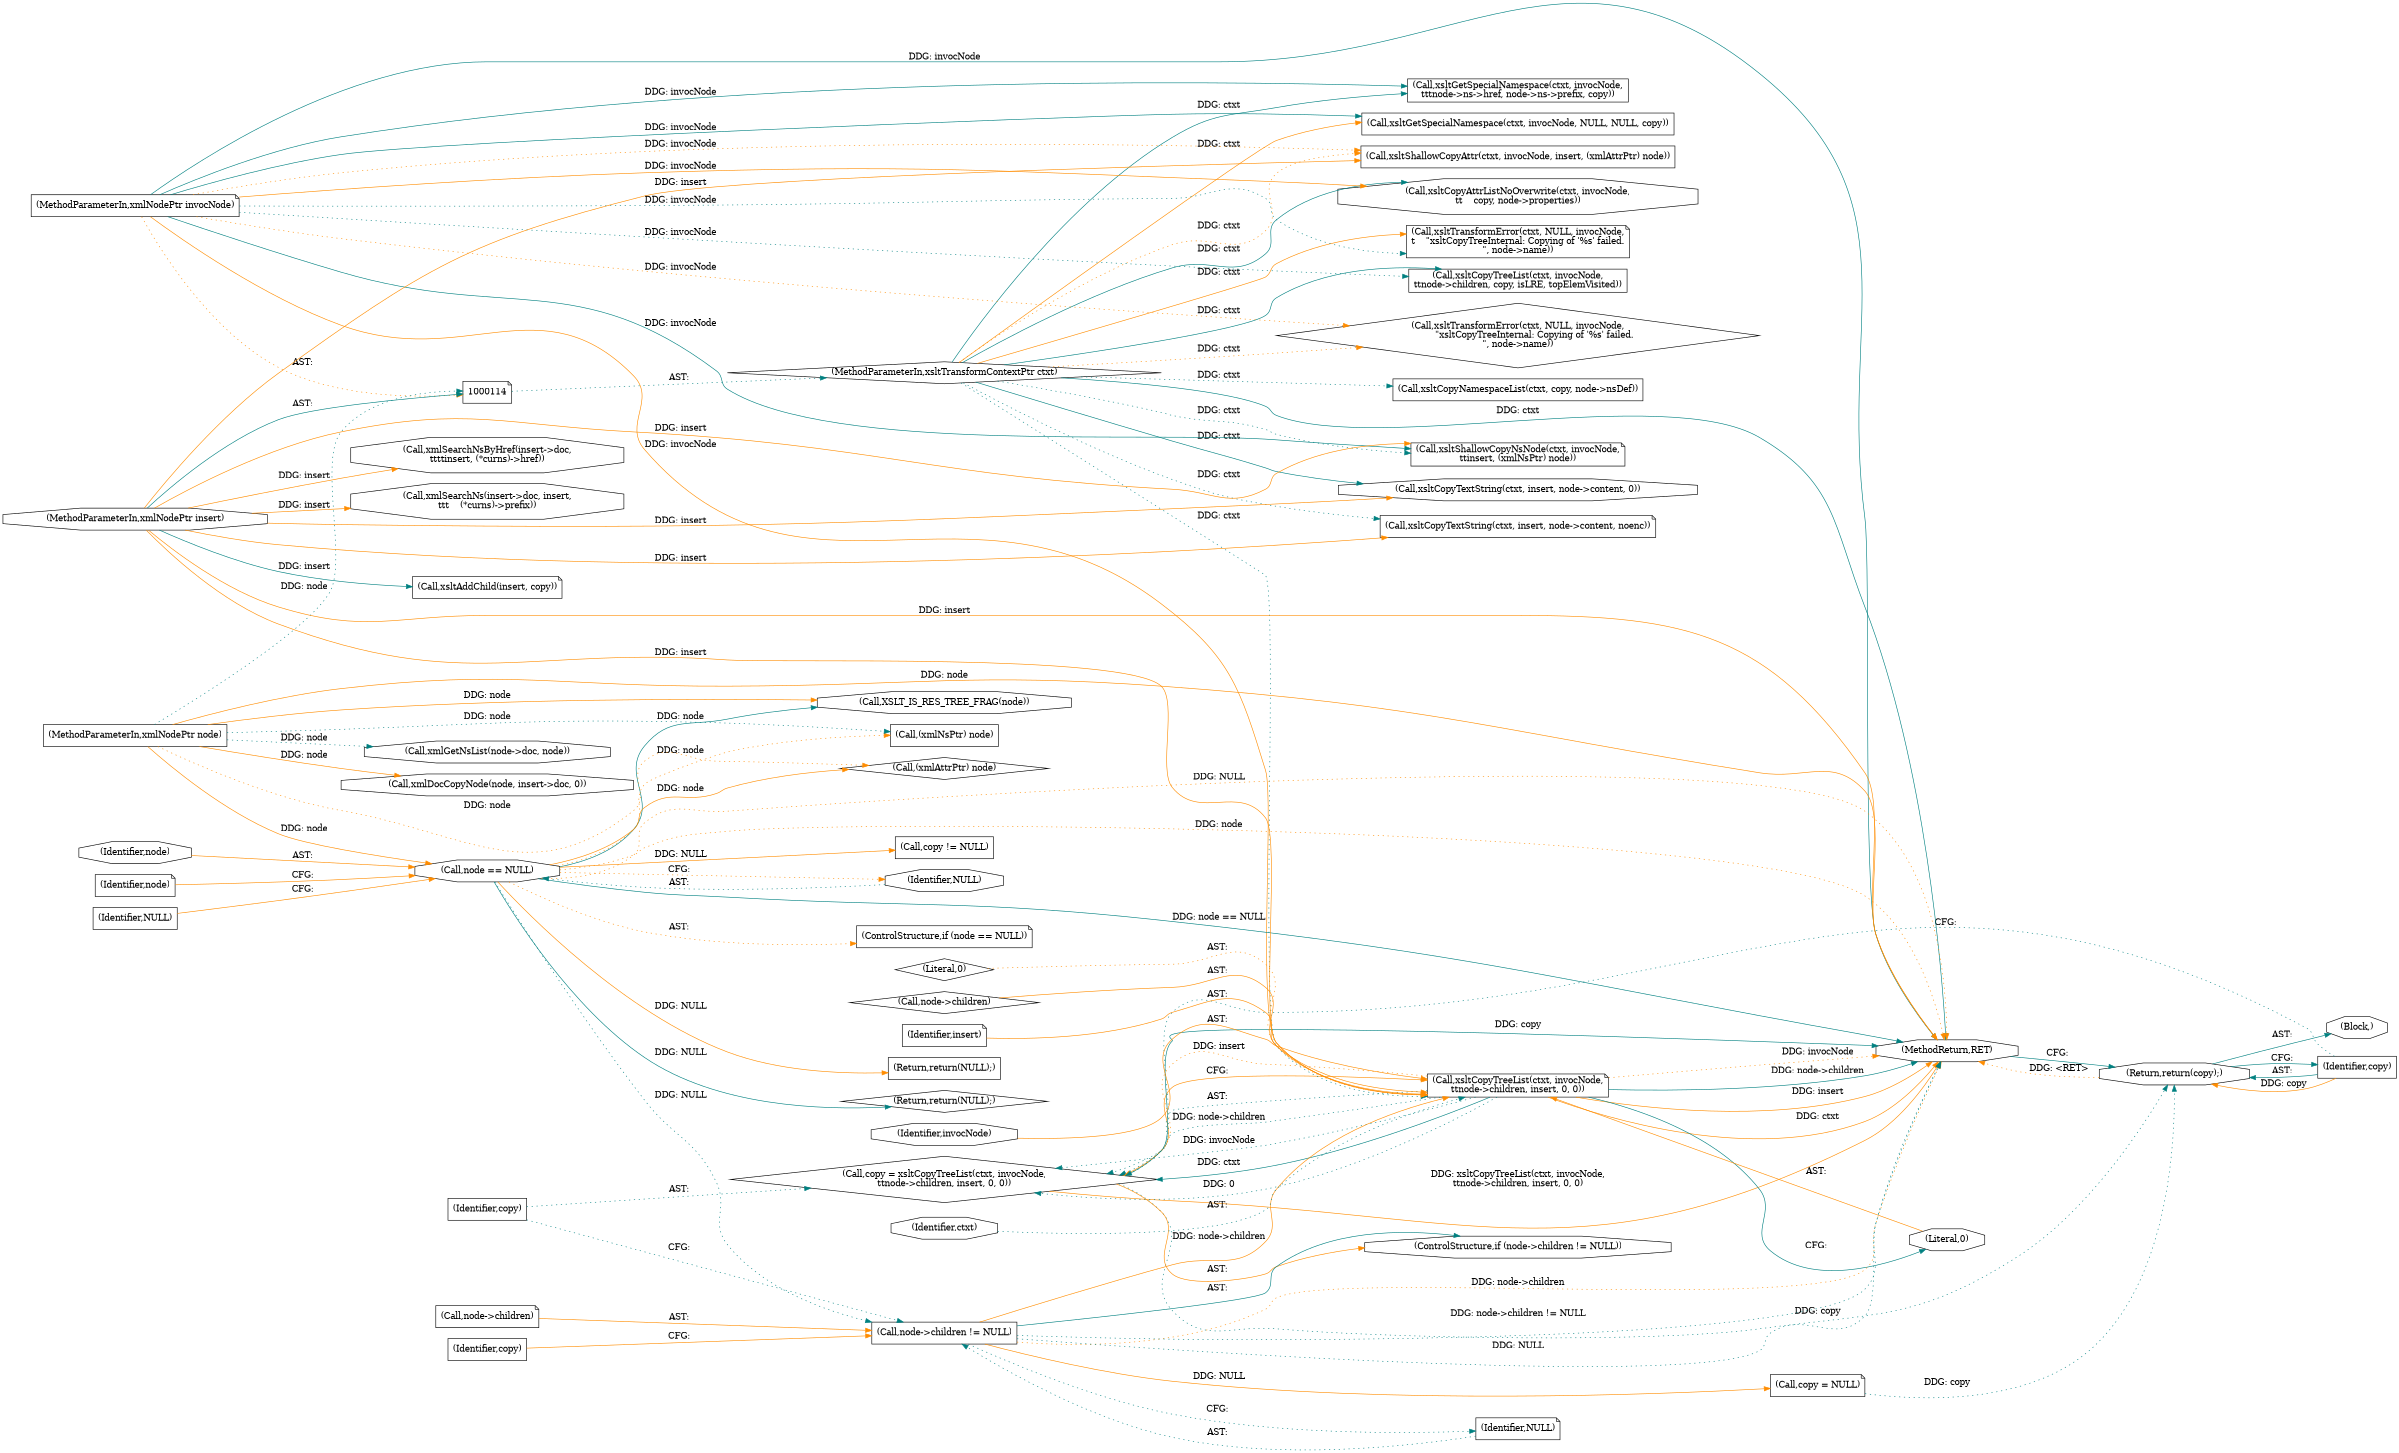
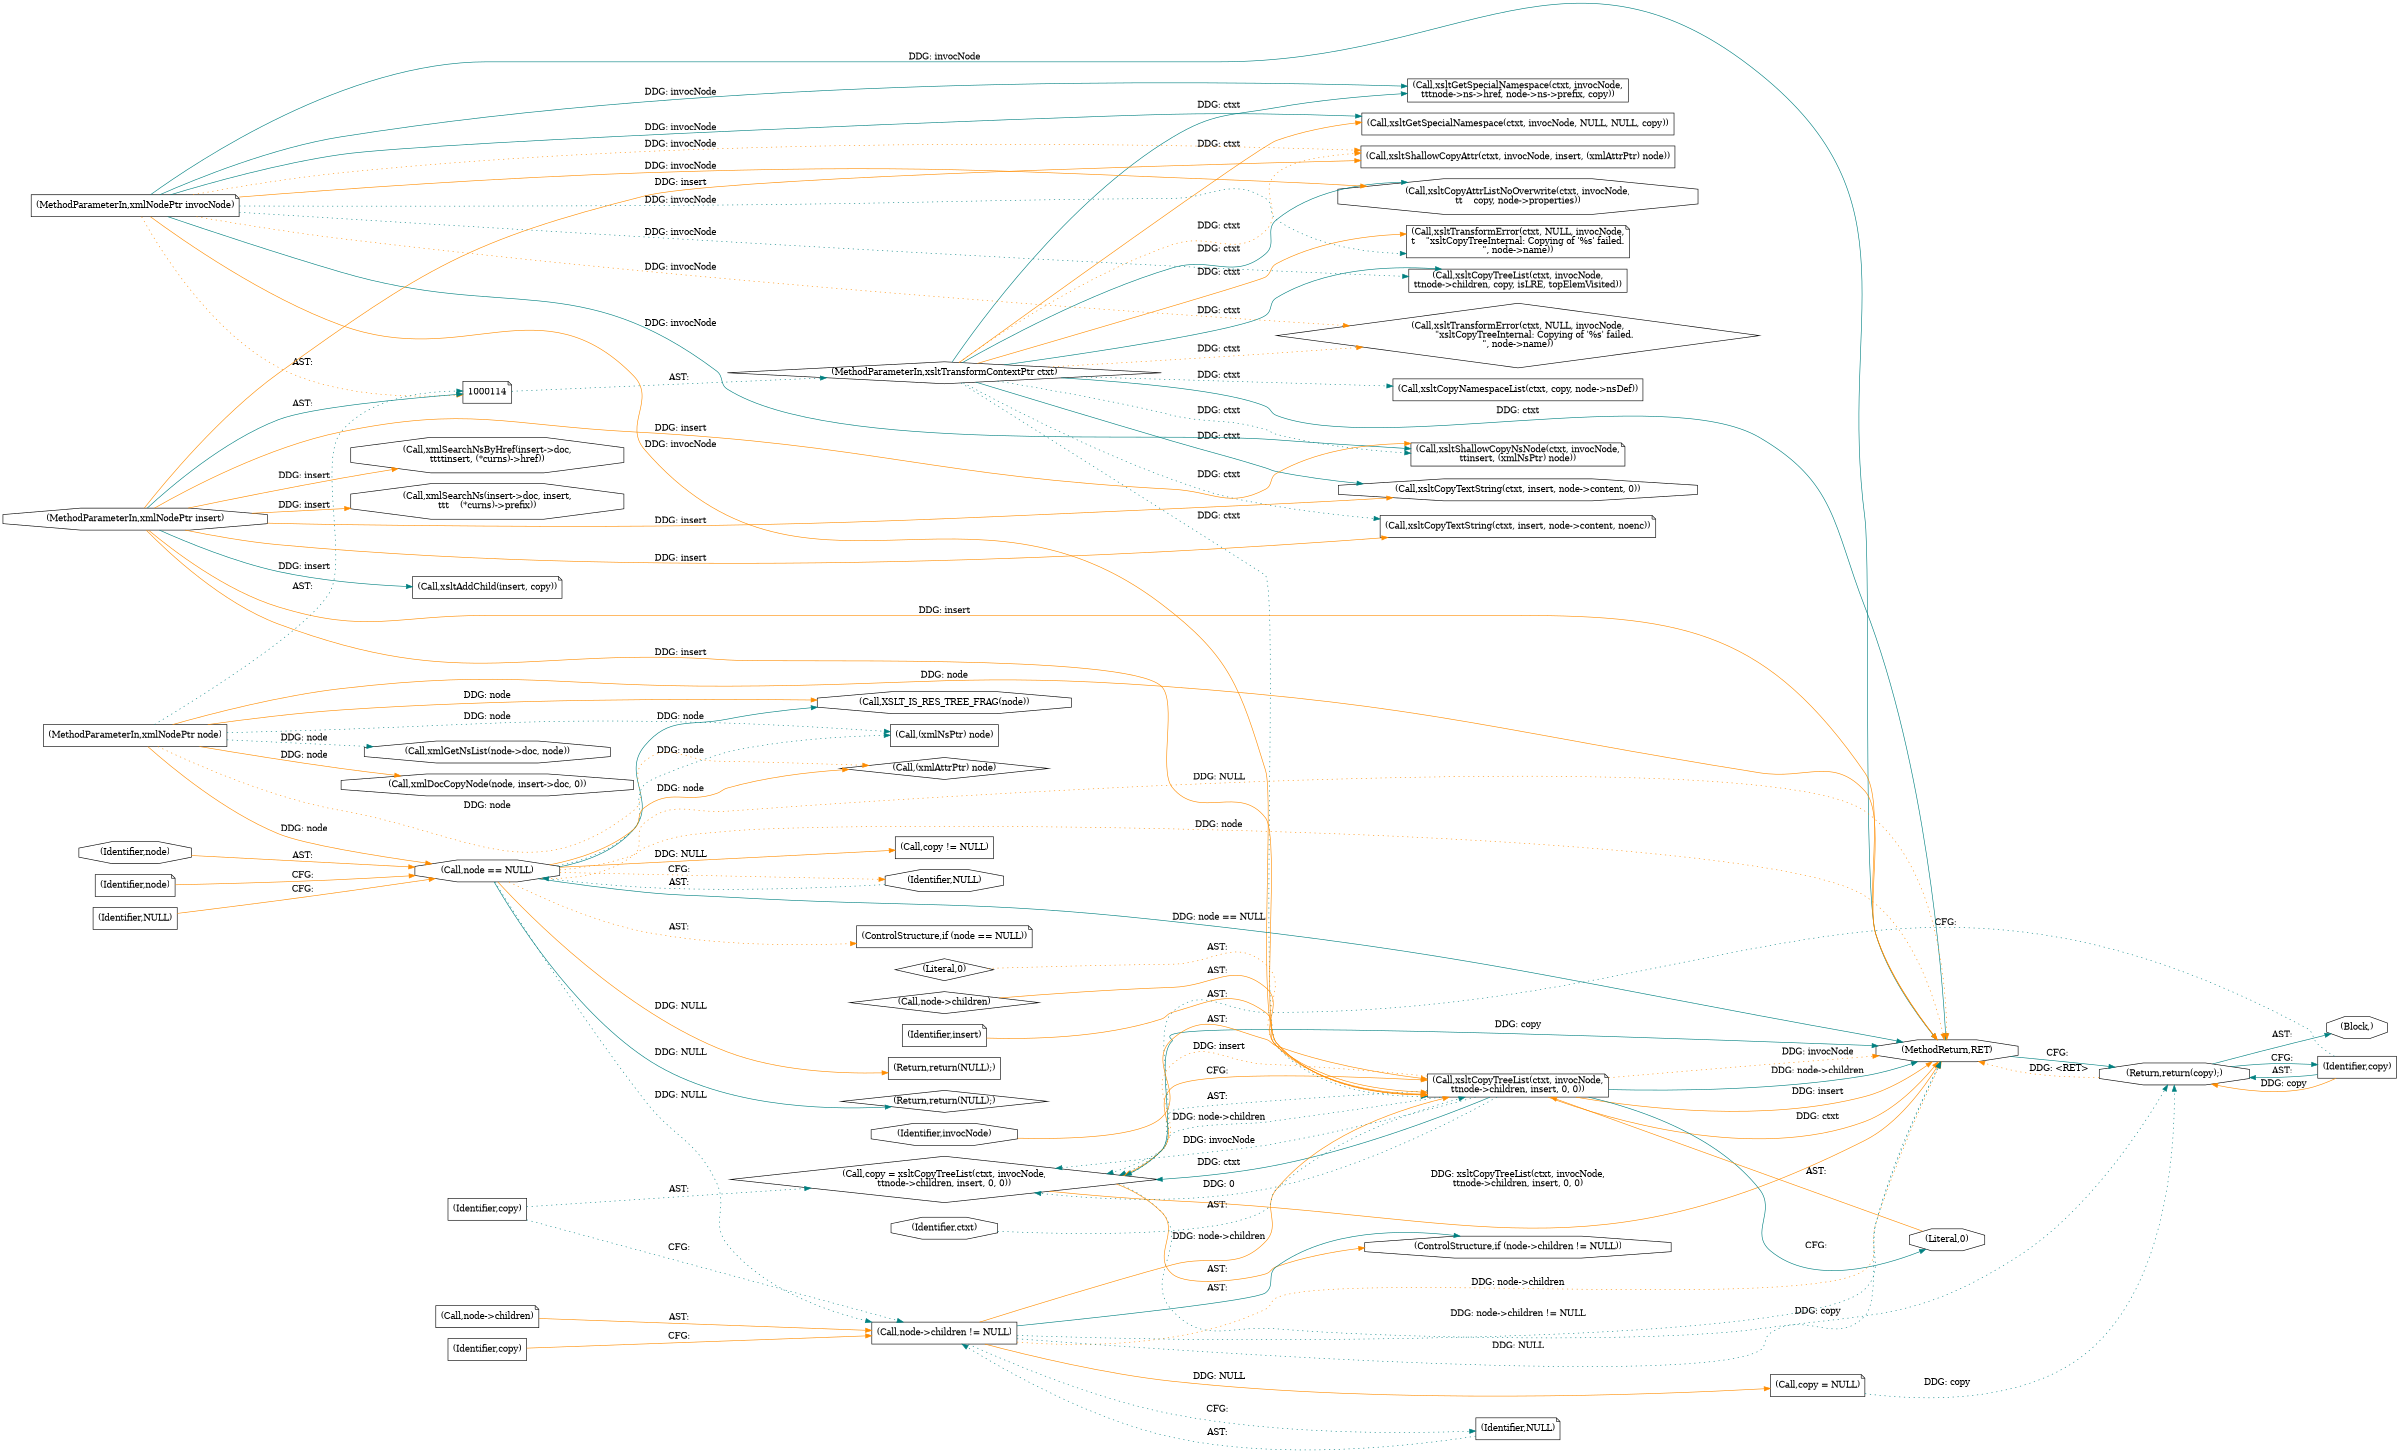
edge "(MethodParameterIn,xmlNodePtr node)" -> "1000114": label "DDG: node" -> "AST: "
edge "(Call,node == NULL)" -> "(Call,(xmlNsPtr) node)": color darkorange -> teal
